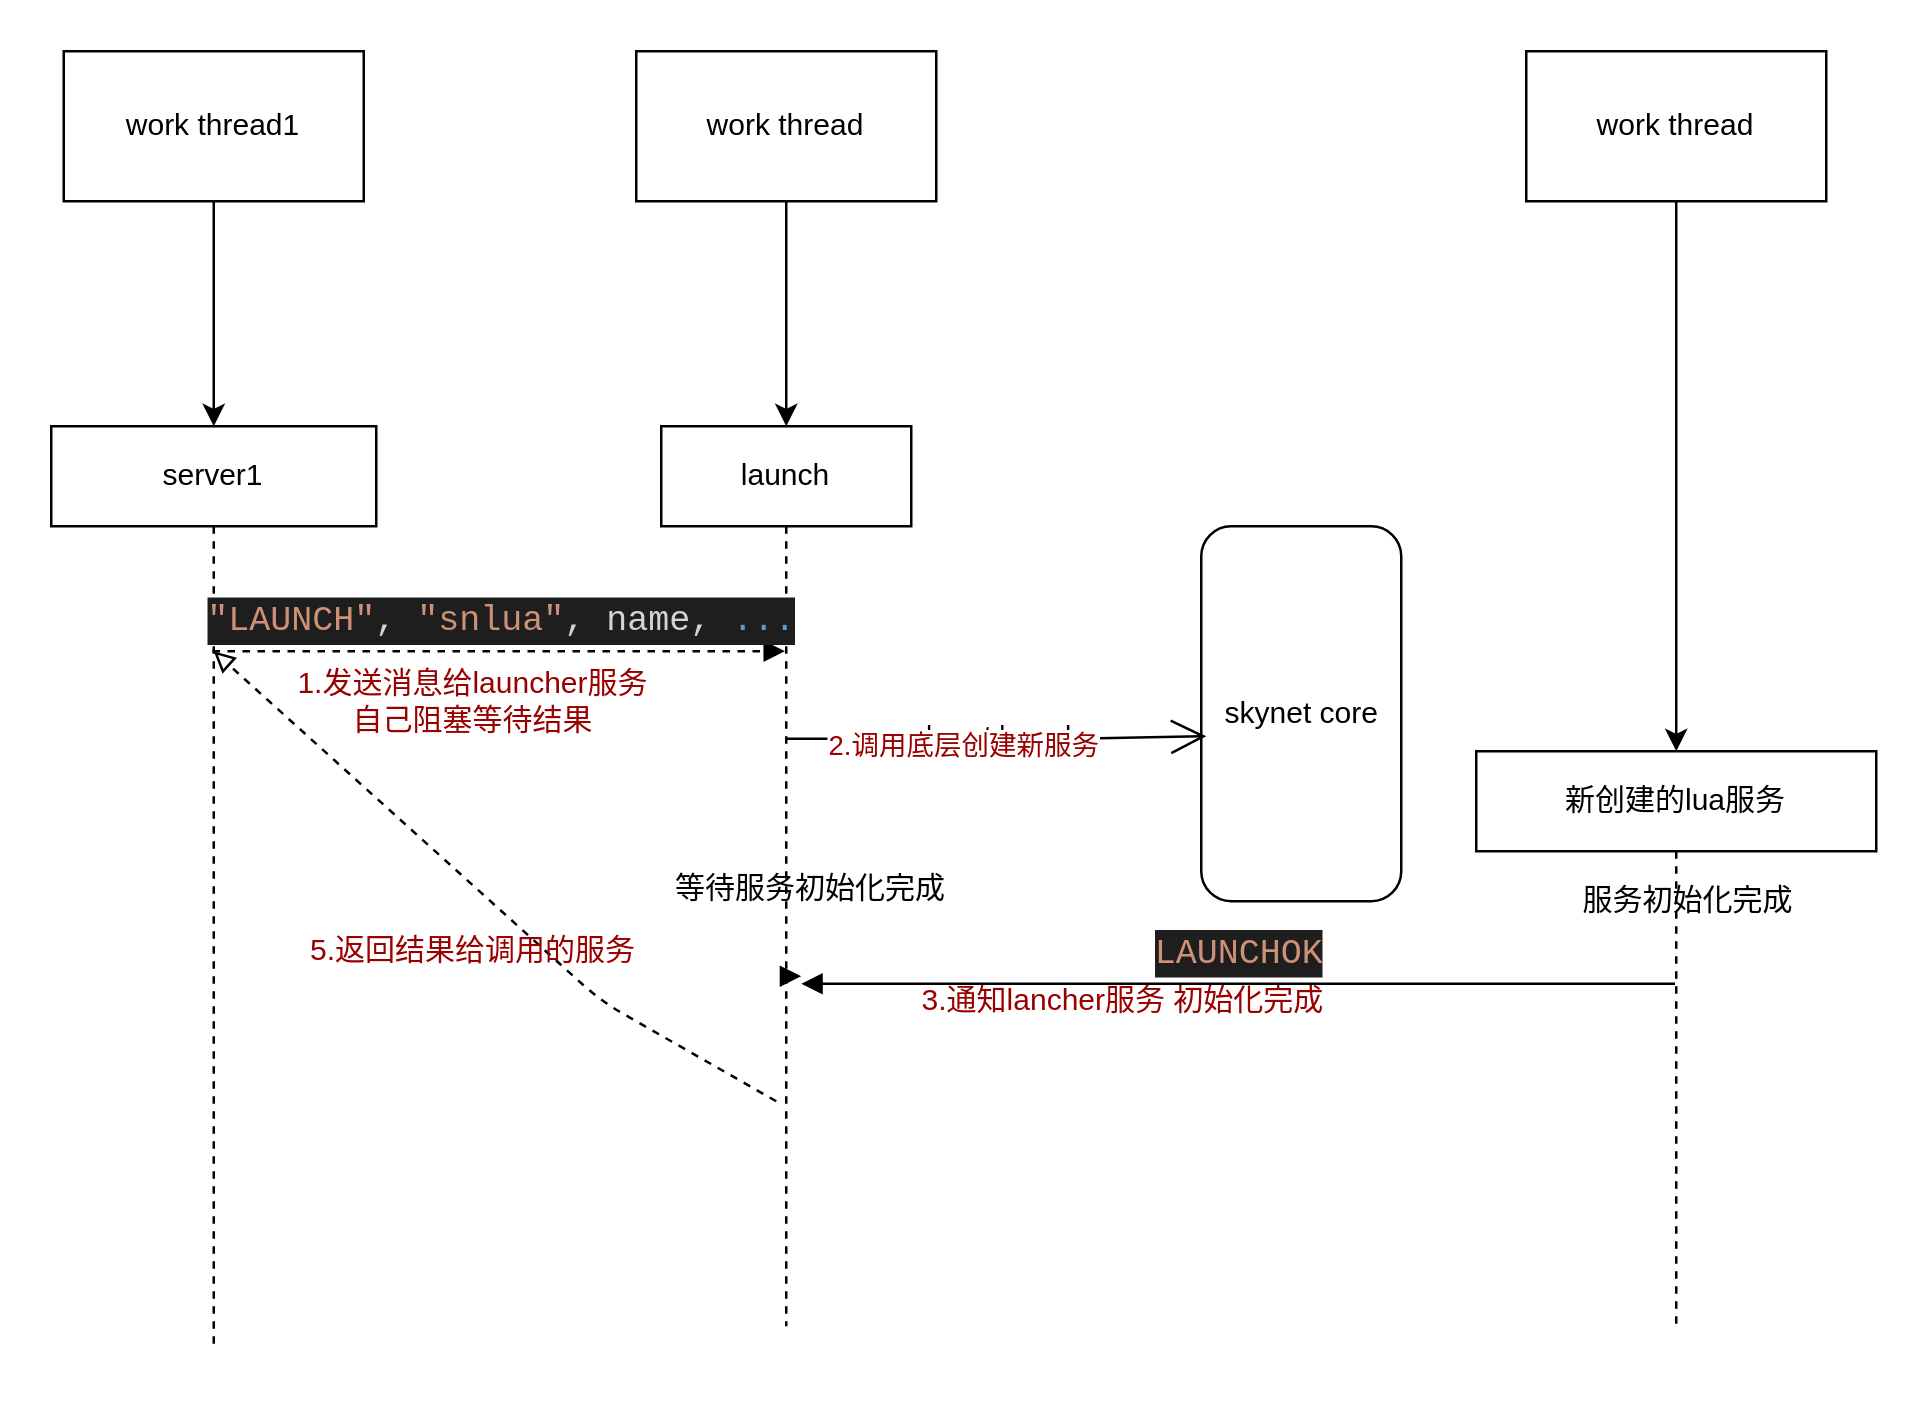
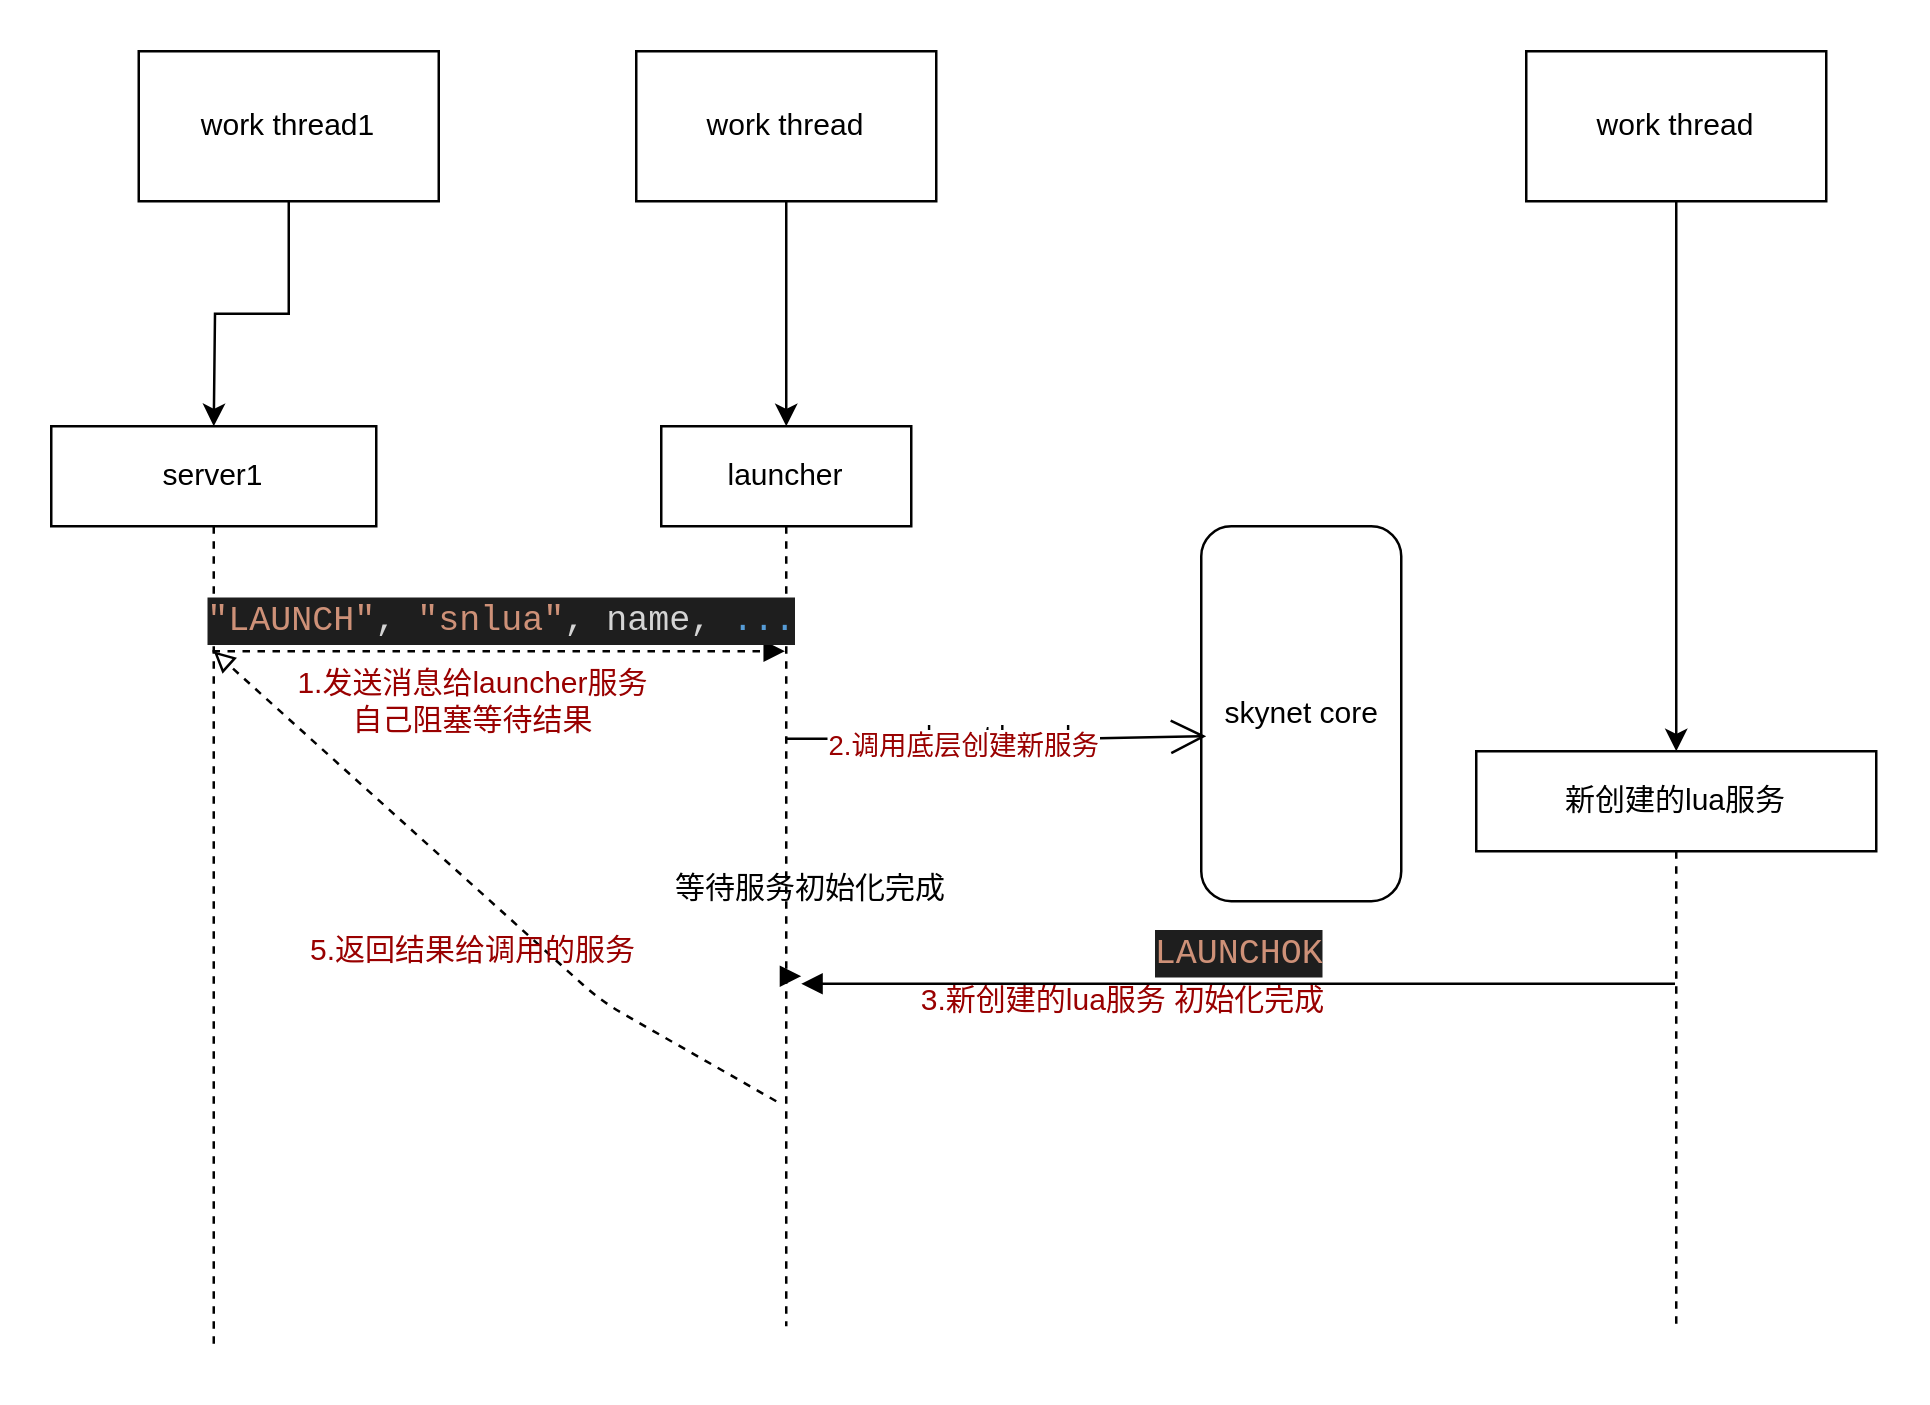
node "work thread1": moved (214, 126) -> (289, 126)
node "launch": label "launch" -> "launcher"
node "服务初始化完成": removed
node "3.通知lancher服务 初始化完成": label "3.通知lancher服务 初始化完成" -> "3.新创建的lua服务 初始化完成"
